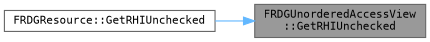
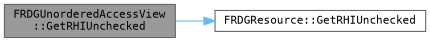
edge "FRDGResource::GetRHIUnchecked" -> "FRDGUnorderedAccessView ::GetRHIUnchecked": reversed
